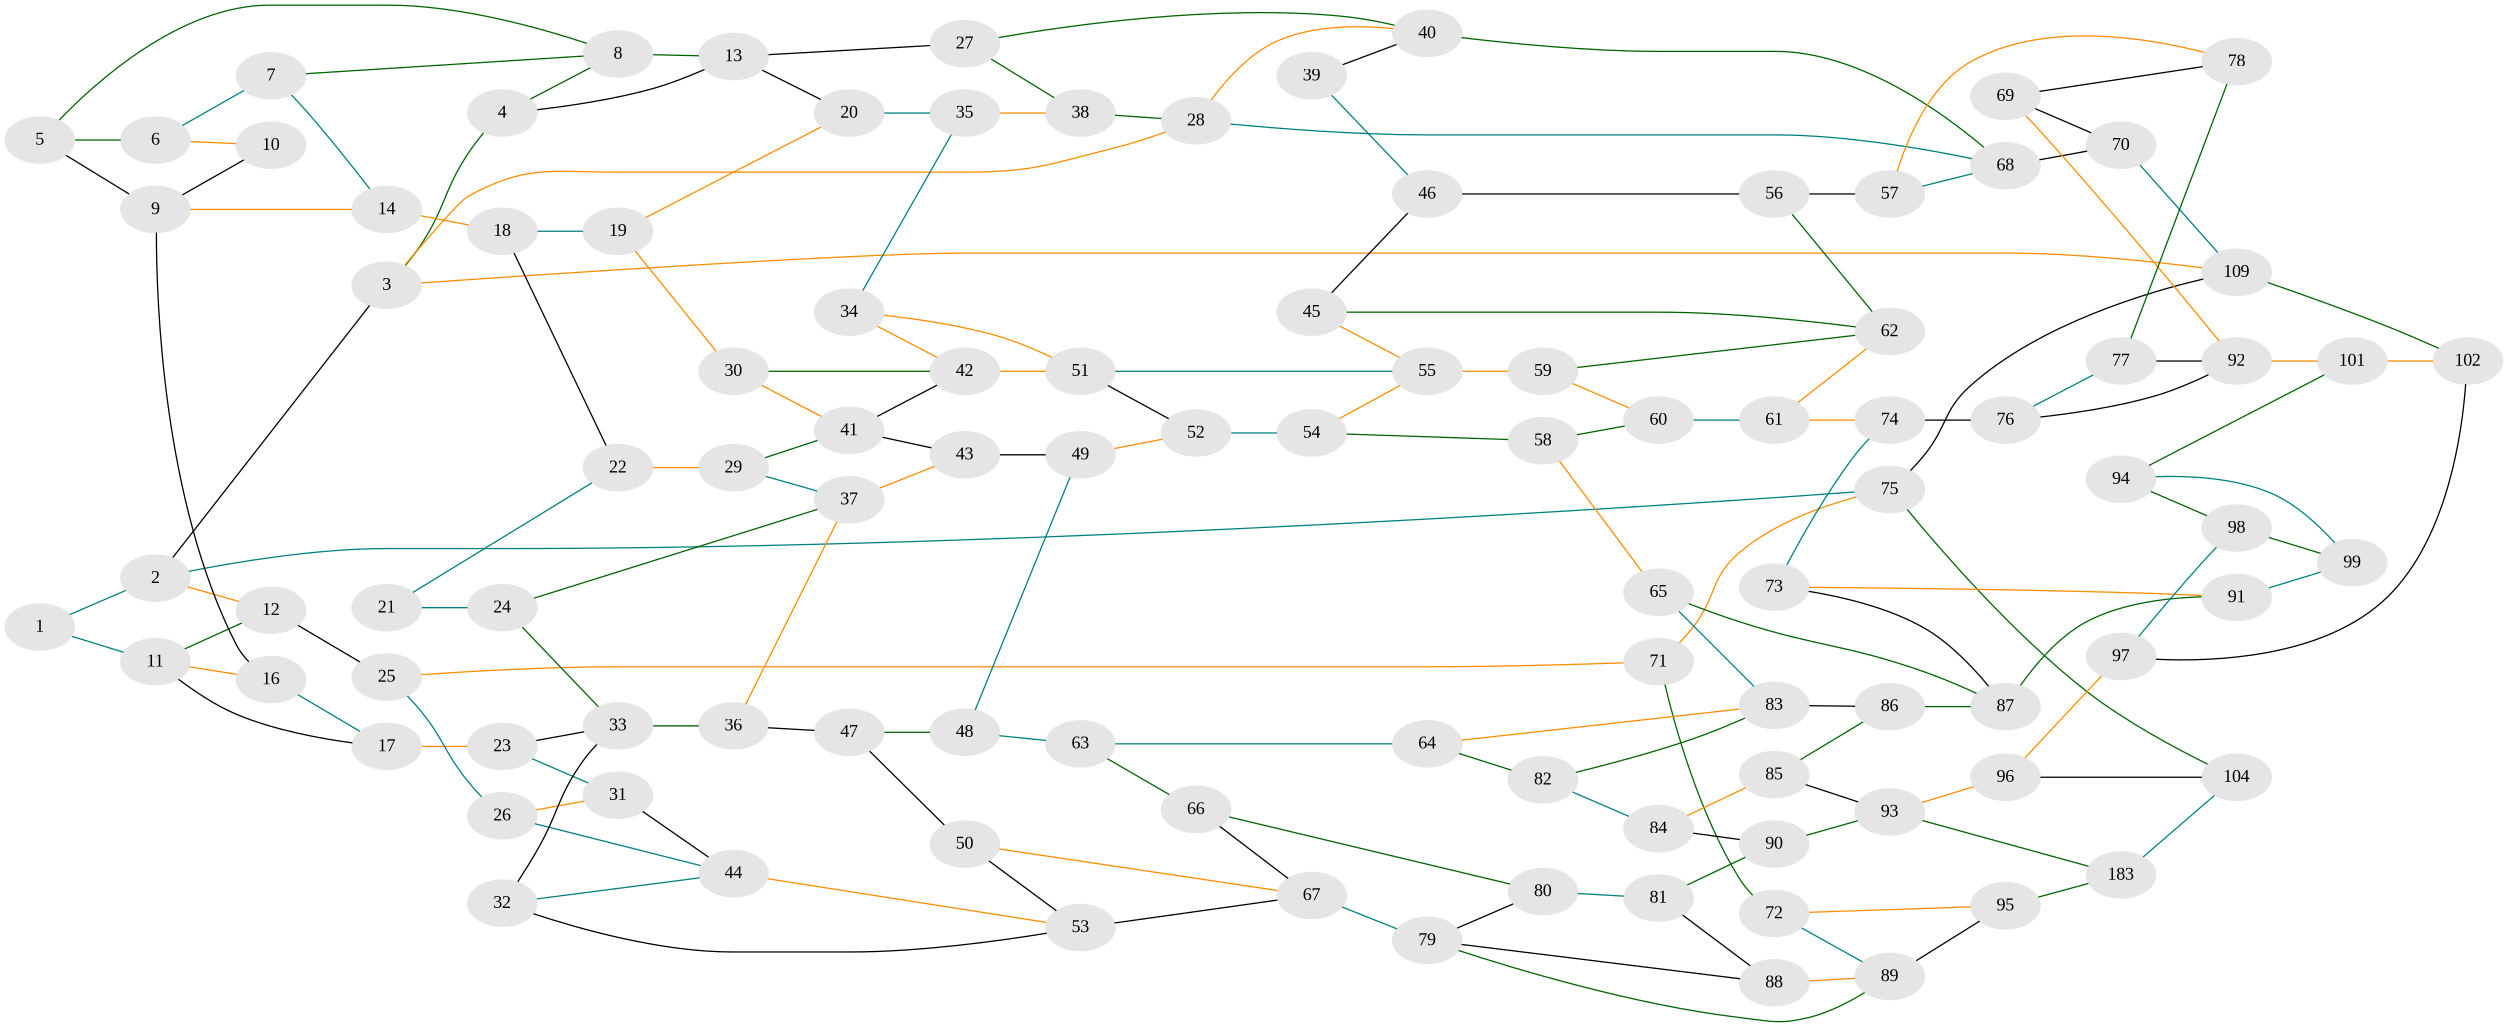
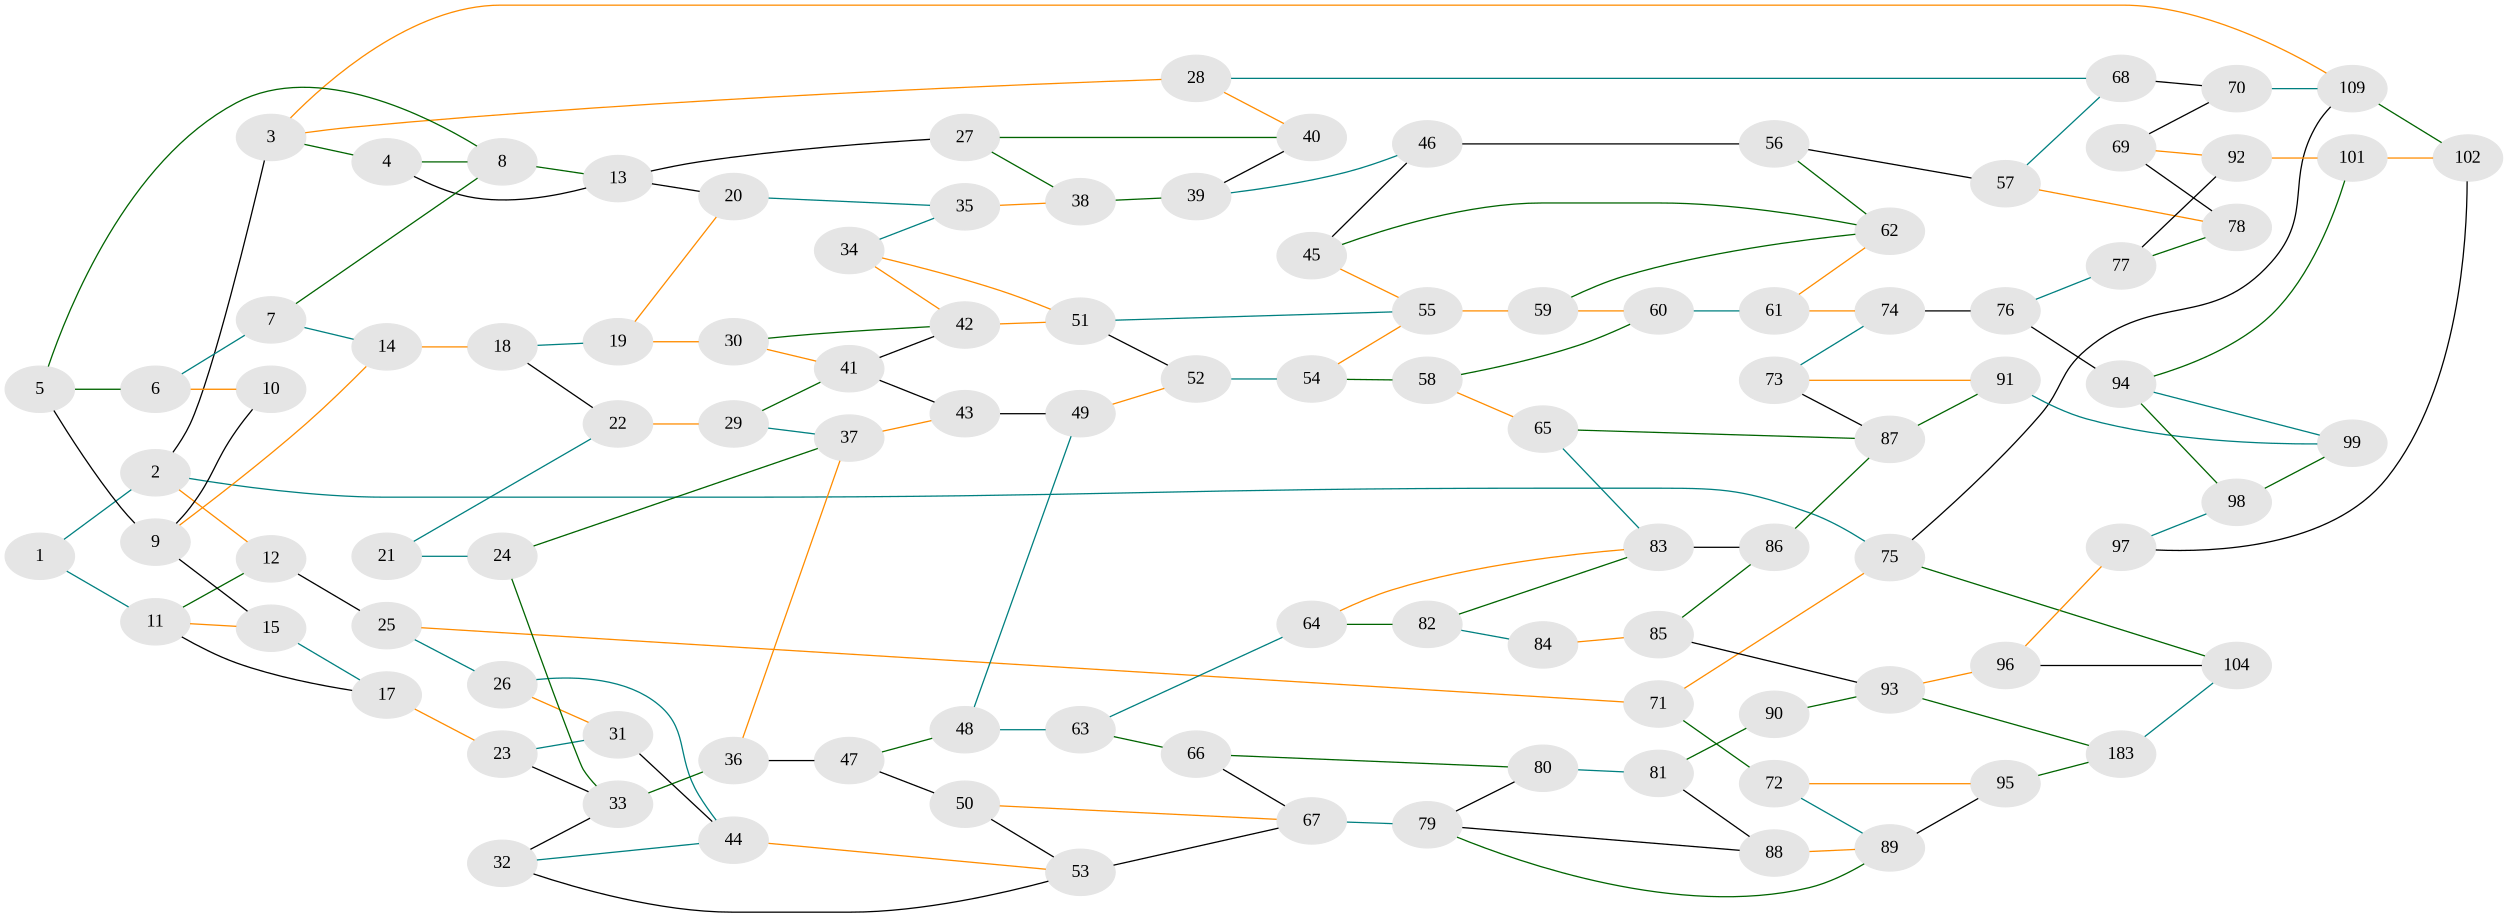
edge "40" -- "68": removed
edge "38" -- "28": now "38" -- "39"
edge "92" -- "76": now "94" -- "76"
node "16": label "16" -> "15"
edge "84" -- "90": removed
